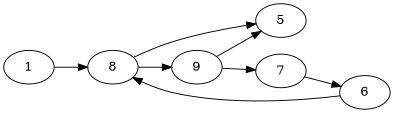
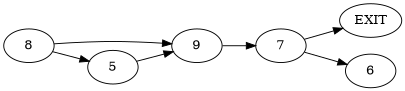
node "EXIT": added
edge "9" -> "5": reversed
node "1": removed
edge "6" -> "8": removed
